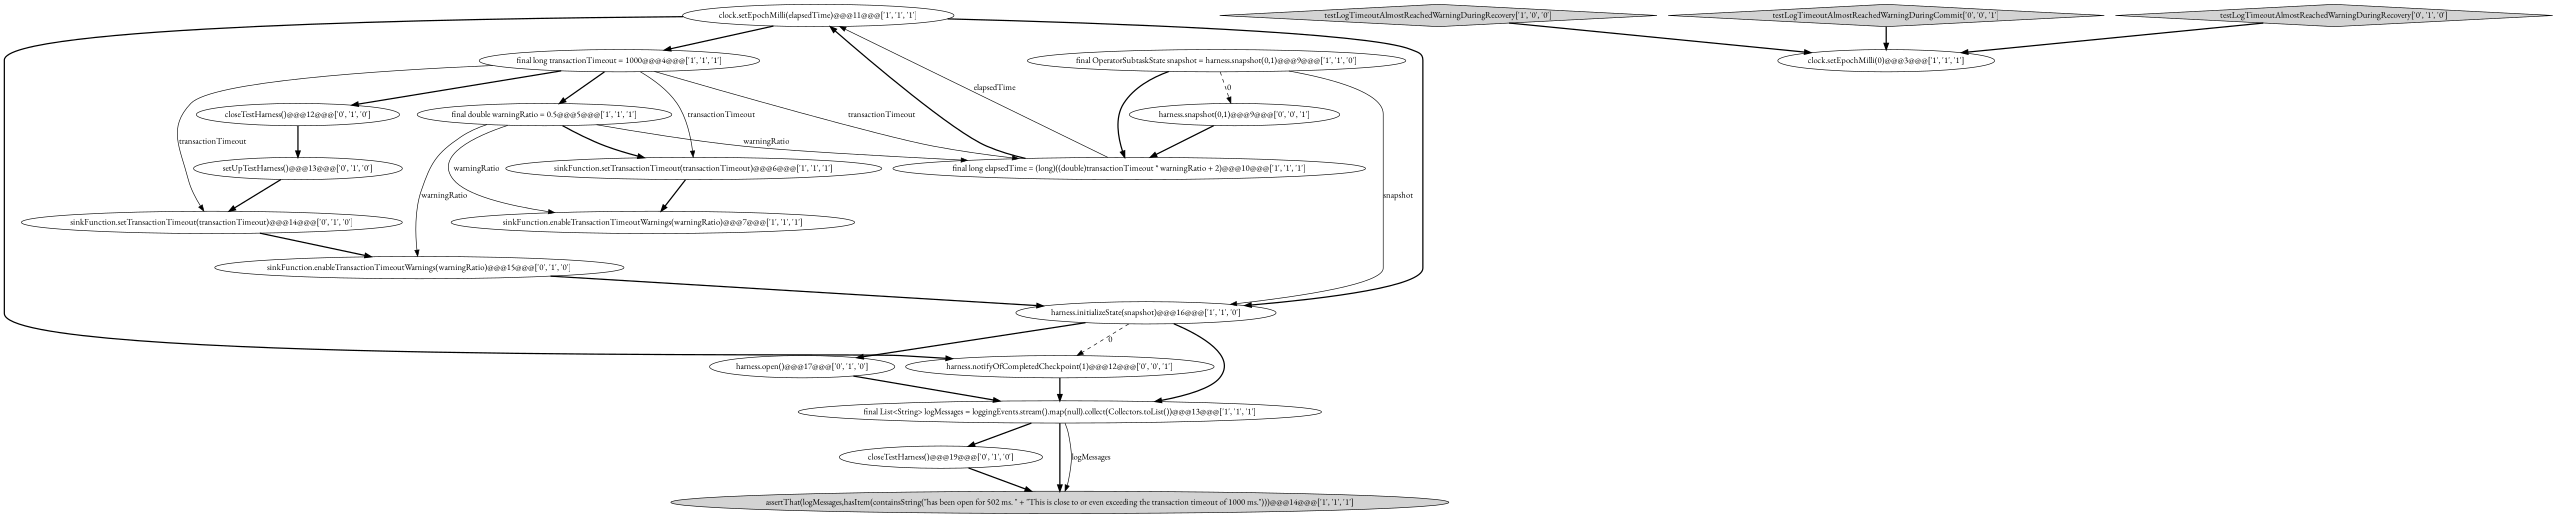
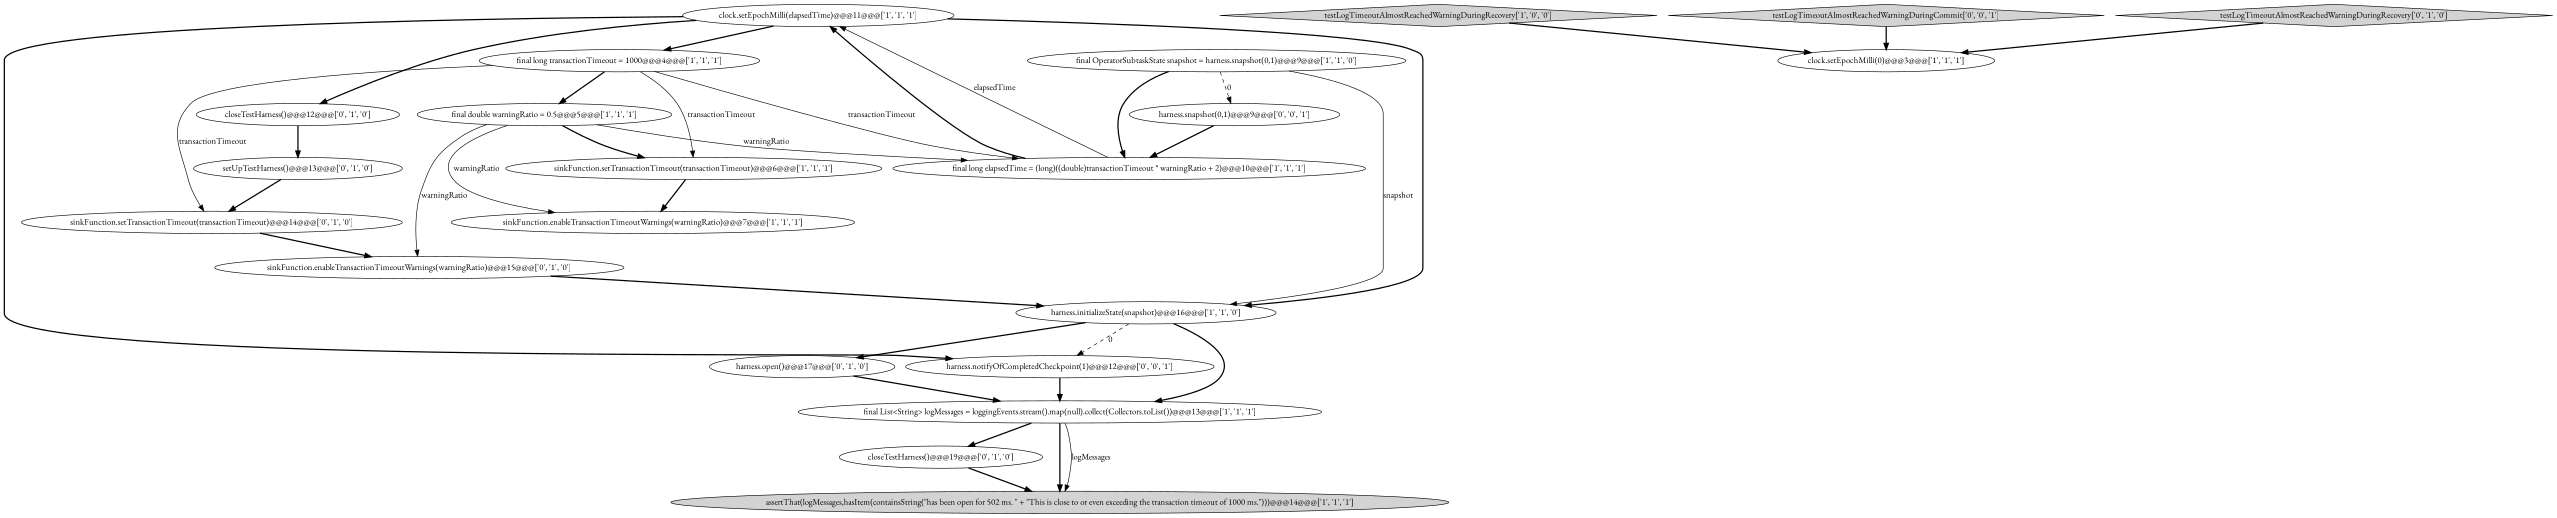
edge "final long transactionTimeout = 1000@@@4@@@['1', '1', '1']" -> "closeTestHarness()@@@12@@@['0', '1', '0']": now "clock.setEpochMilli(elapsedTime)@@@11@@@['1', '1', '1']" -> "closeTestHarness()@@@12@@@['0', '1', '0']"
